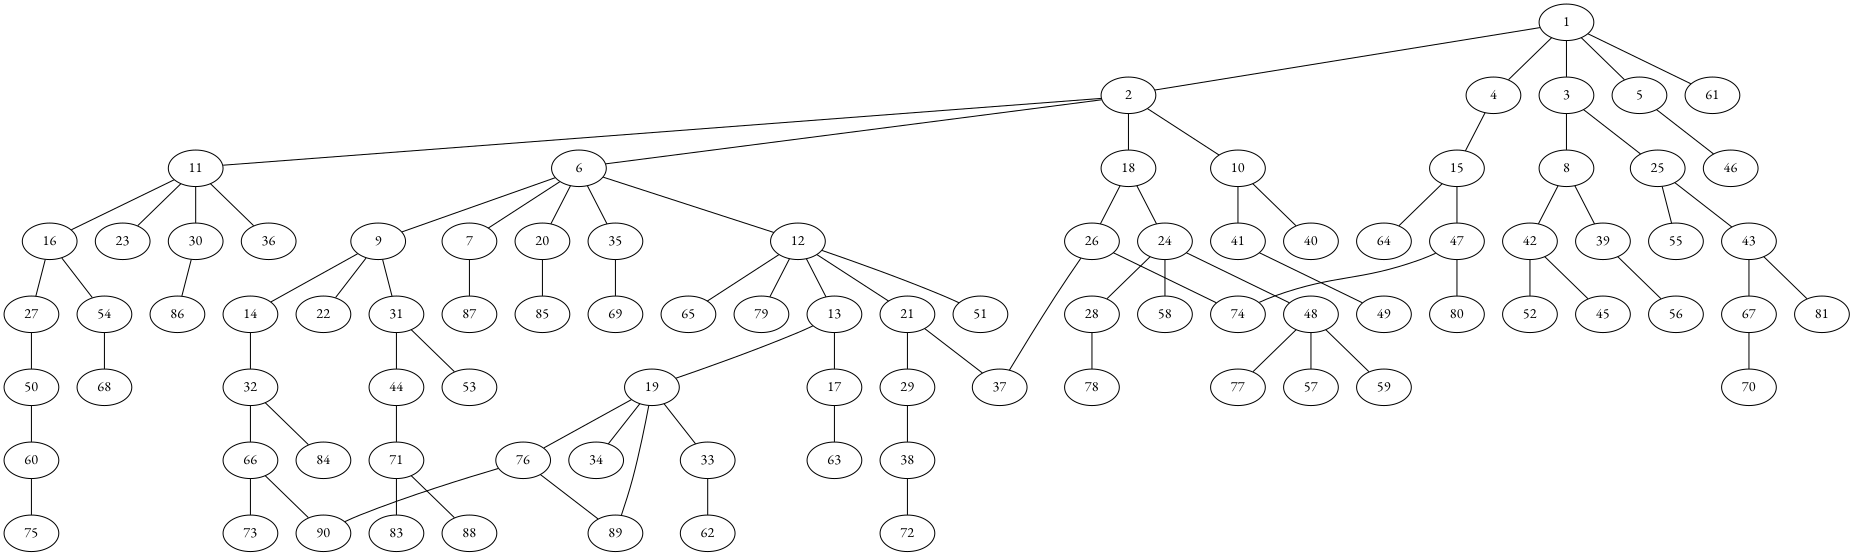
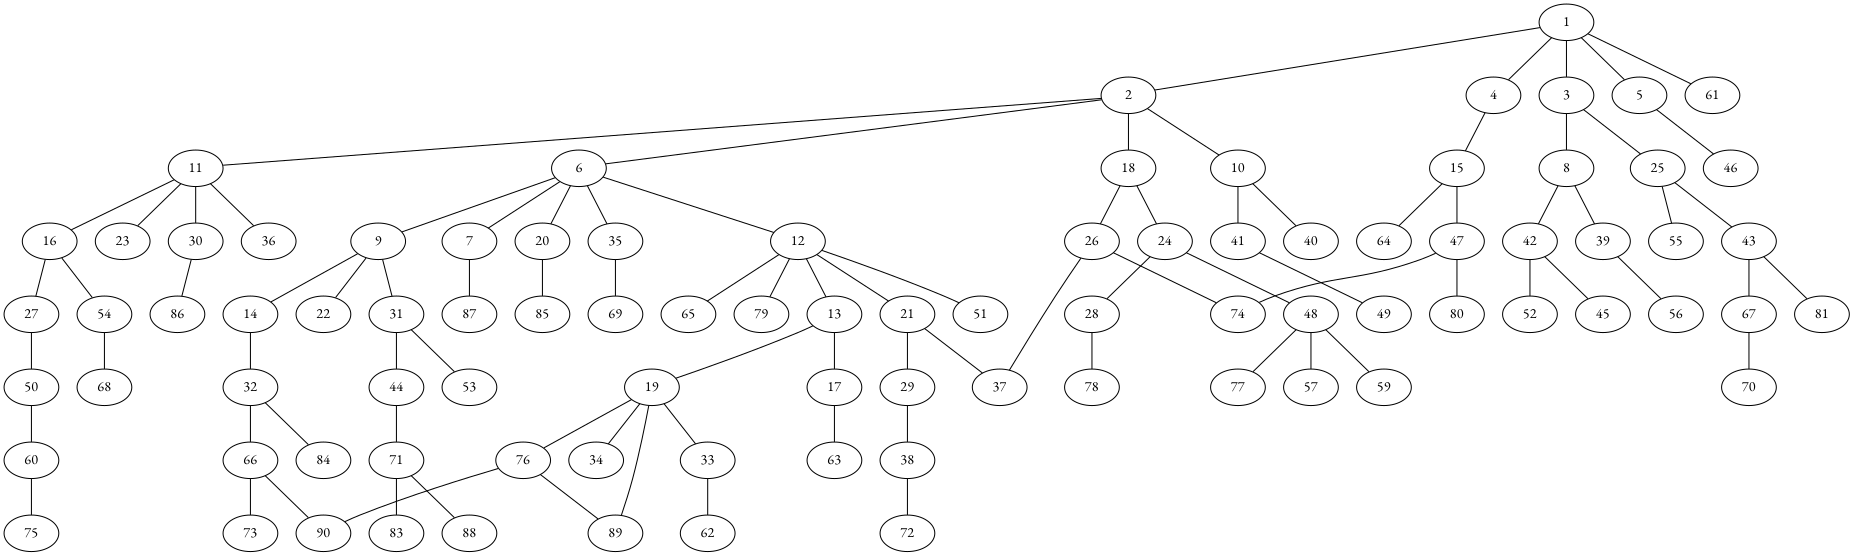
node "58": removed
